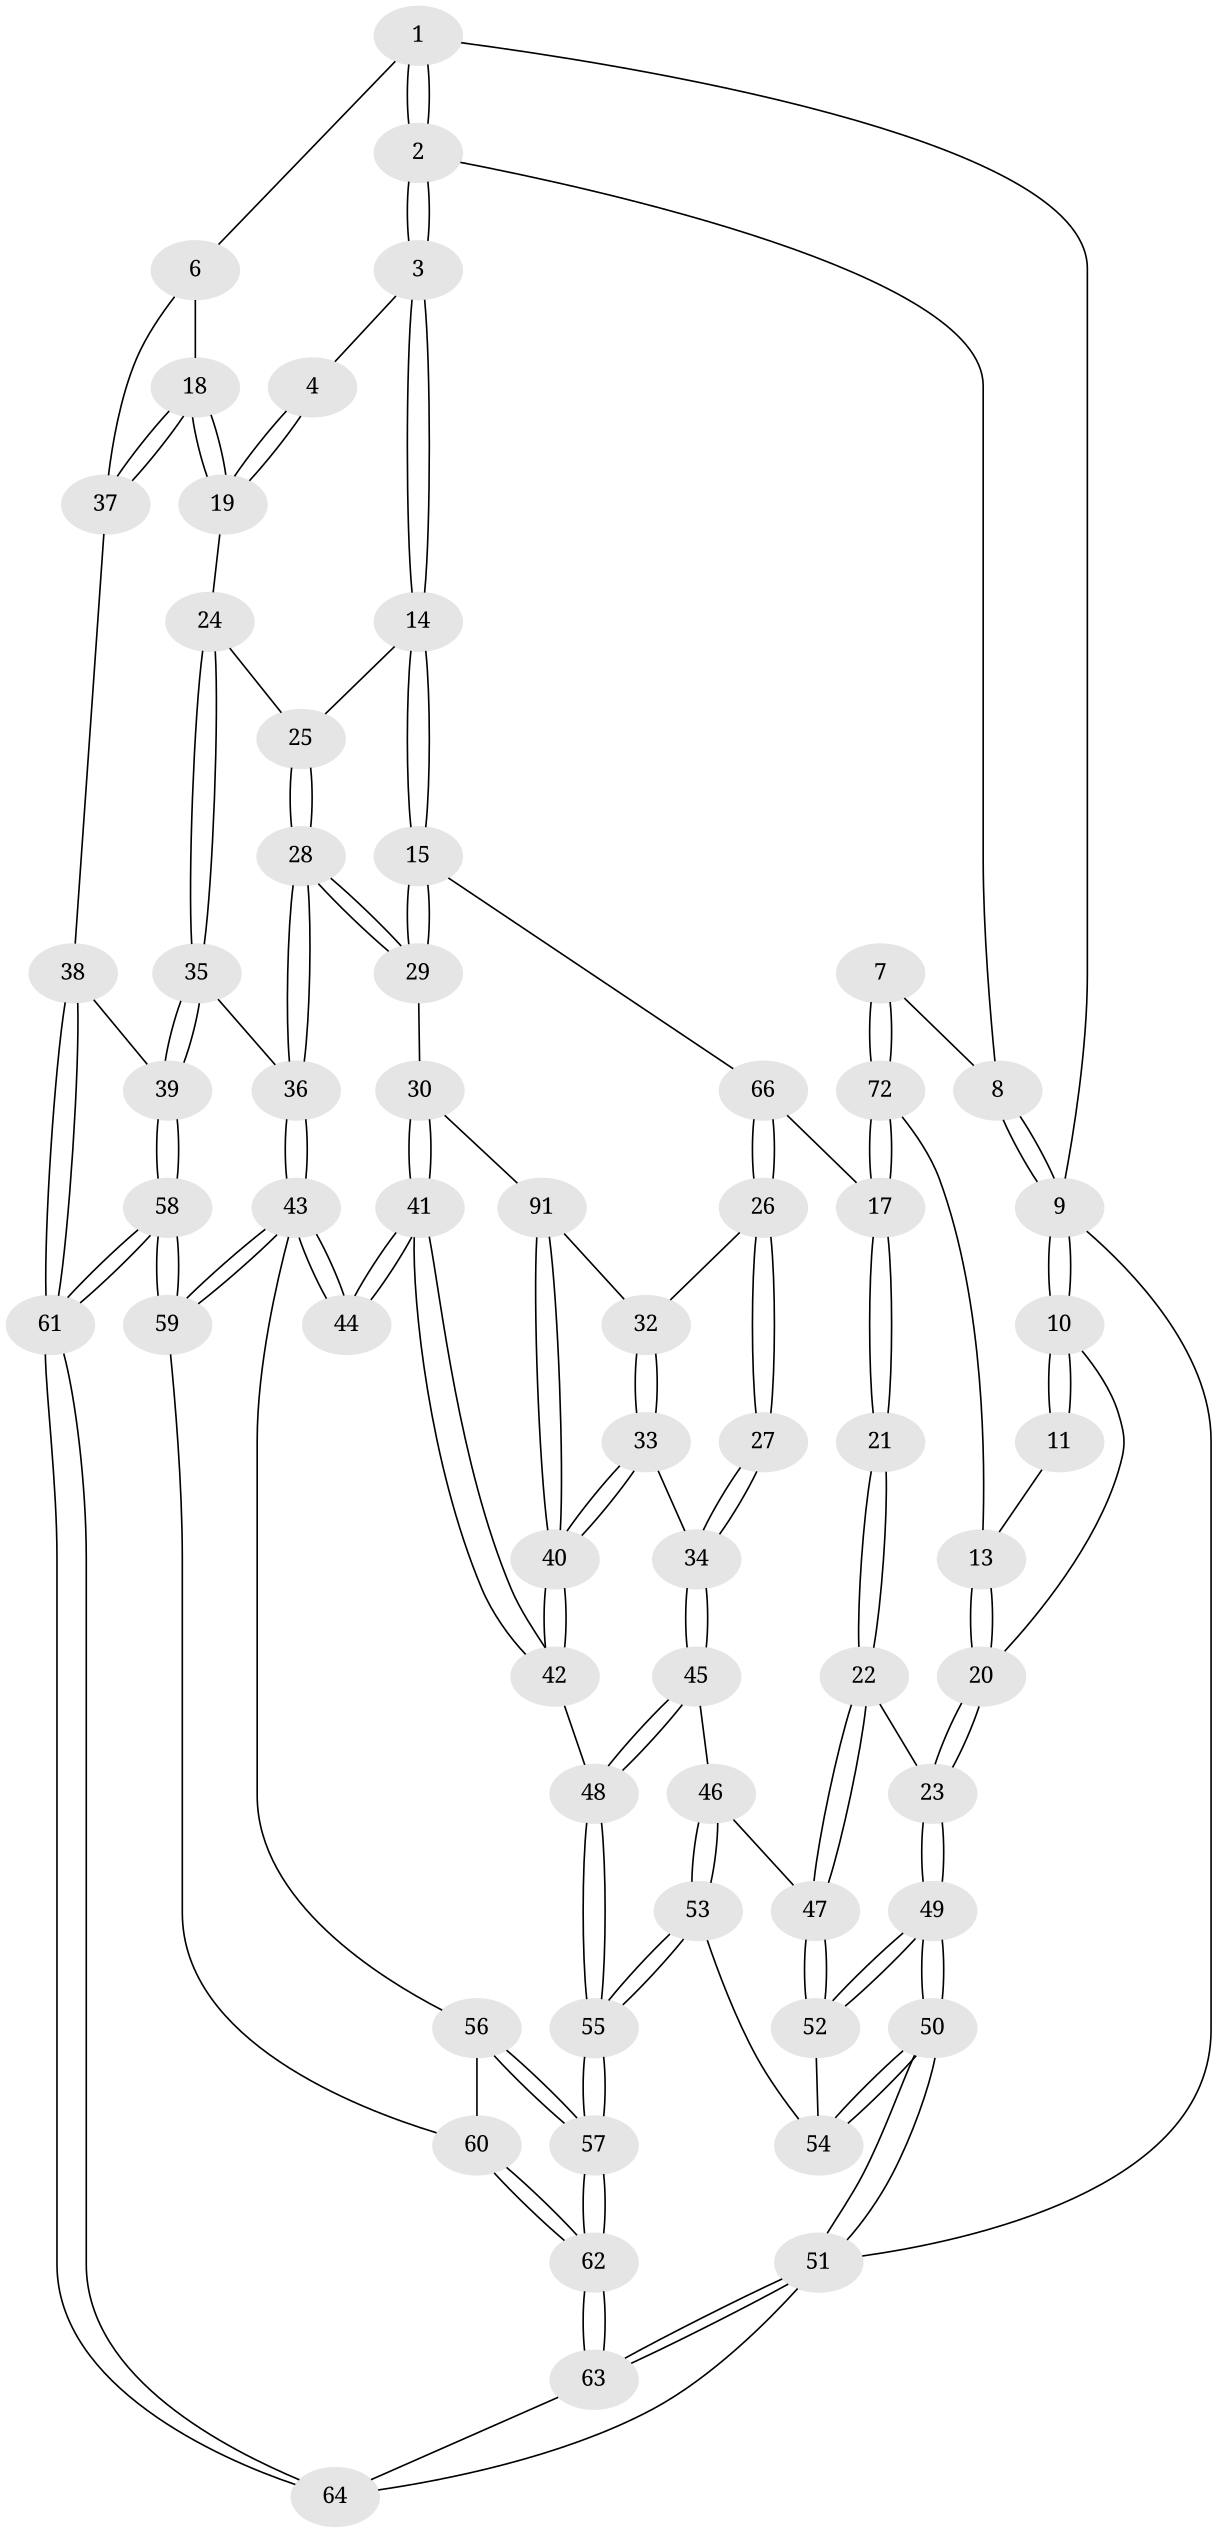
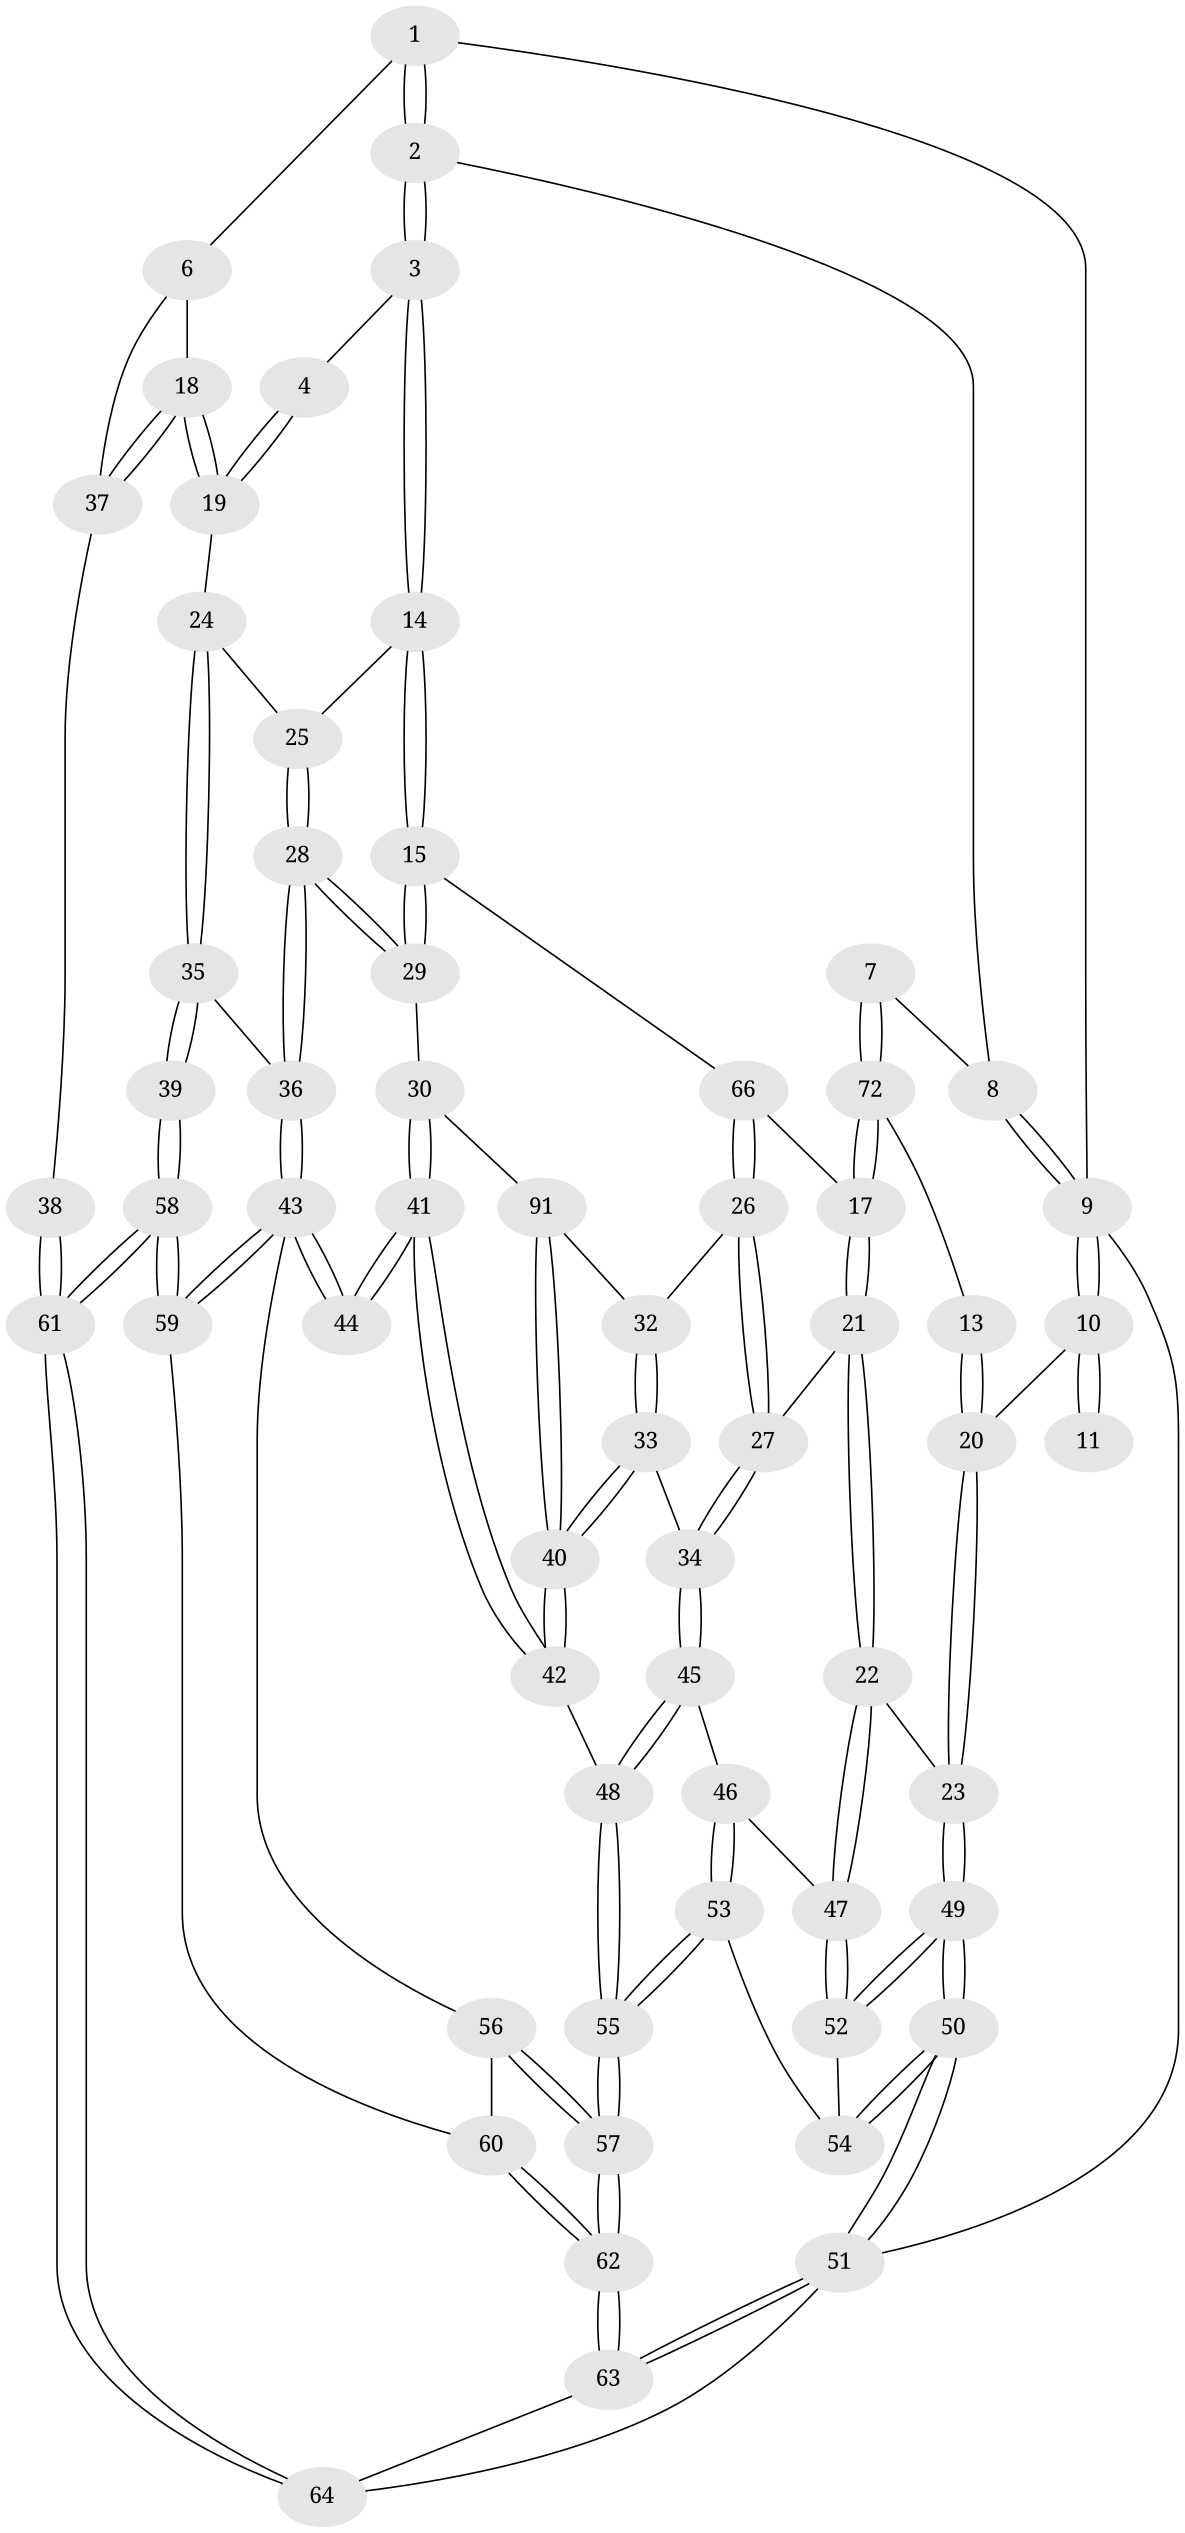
edge "38" -- "39": removed
edge "21" -- "27": added
edge "11" -- "13": removed
